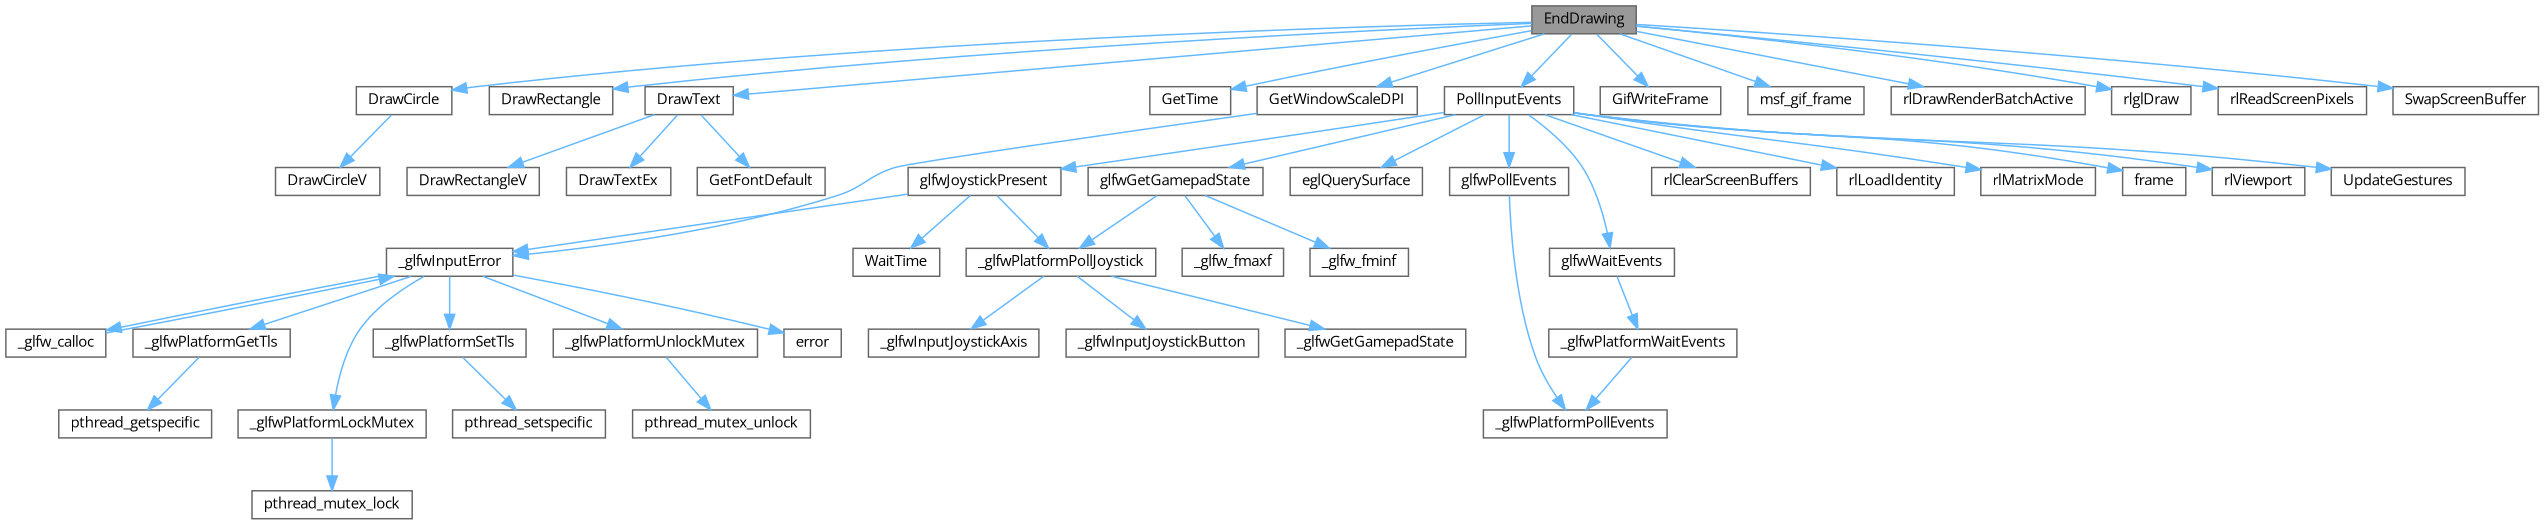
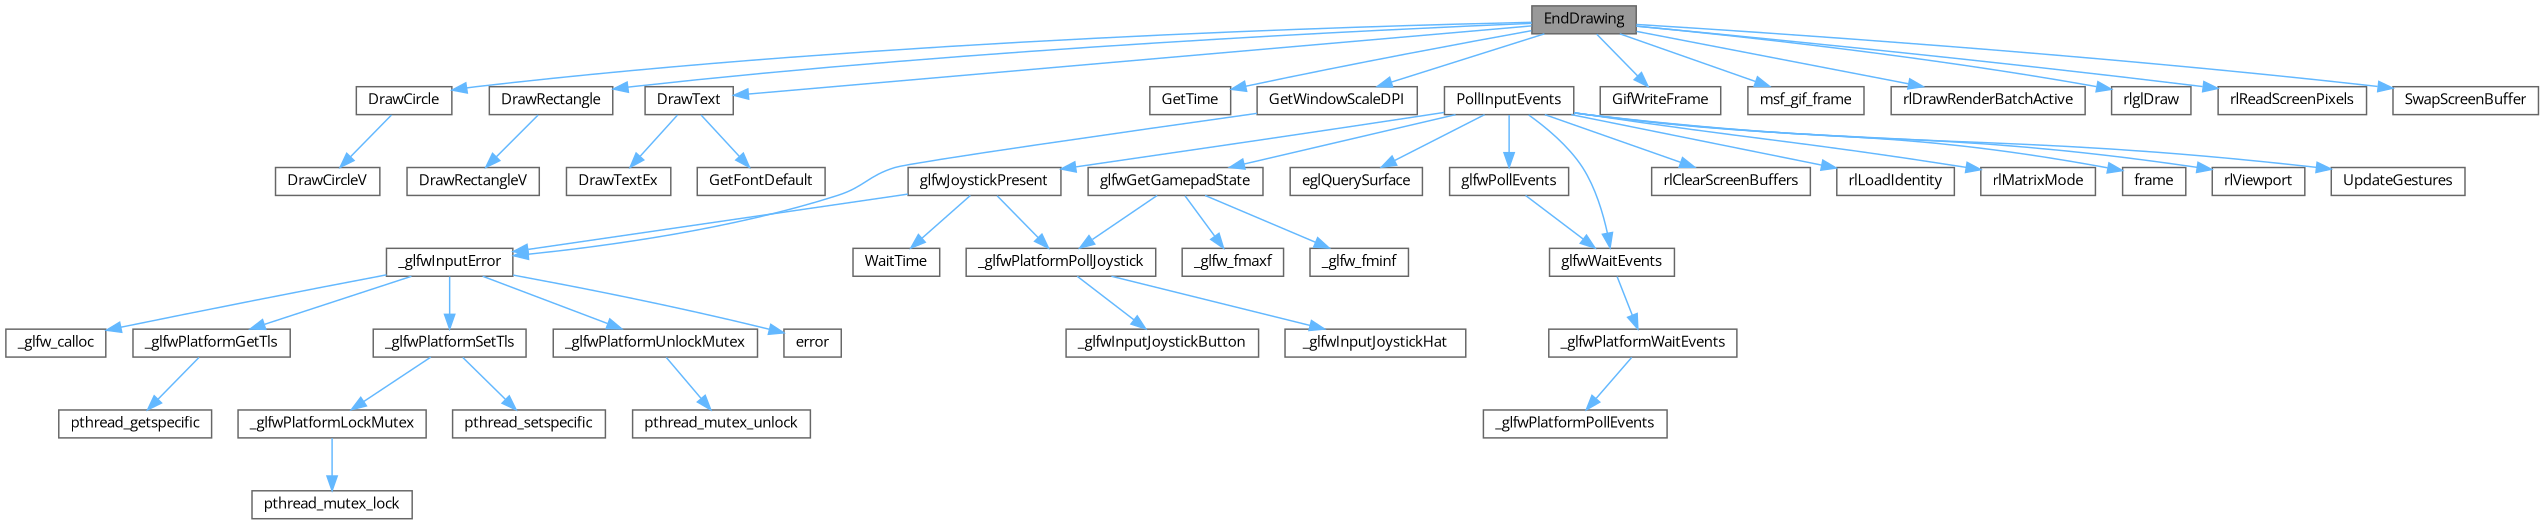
edge "EndDrawing" -> "PollInputEvents": removed
edge "DrawText" -> "DrawRectangleV": now "DrawRectangle" -> "DrawRectangleV"
edge "glfwPollEvents" -> "_glfwPlatformPollEvents": now "glfwPollEvents" -> "glfwWaitEvents"
edge "_glfw_calloc" -> "_glfwInputError": removed
edge "_glfwInputError" -> "_glfwPlatformLockMutex": now "_glfwPlatformSetTls" -> "_glfwPlatformLockMutex"
node "_glfwInputJoystickAxis": removed
node "_glfwGetGamepadState": label "_glfwGetGamepadState" -> "_glfwInputJoystickHat"
